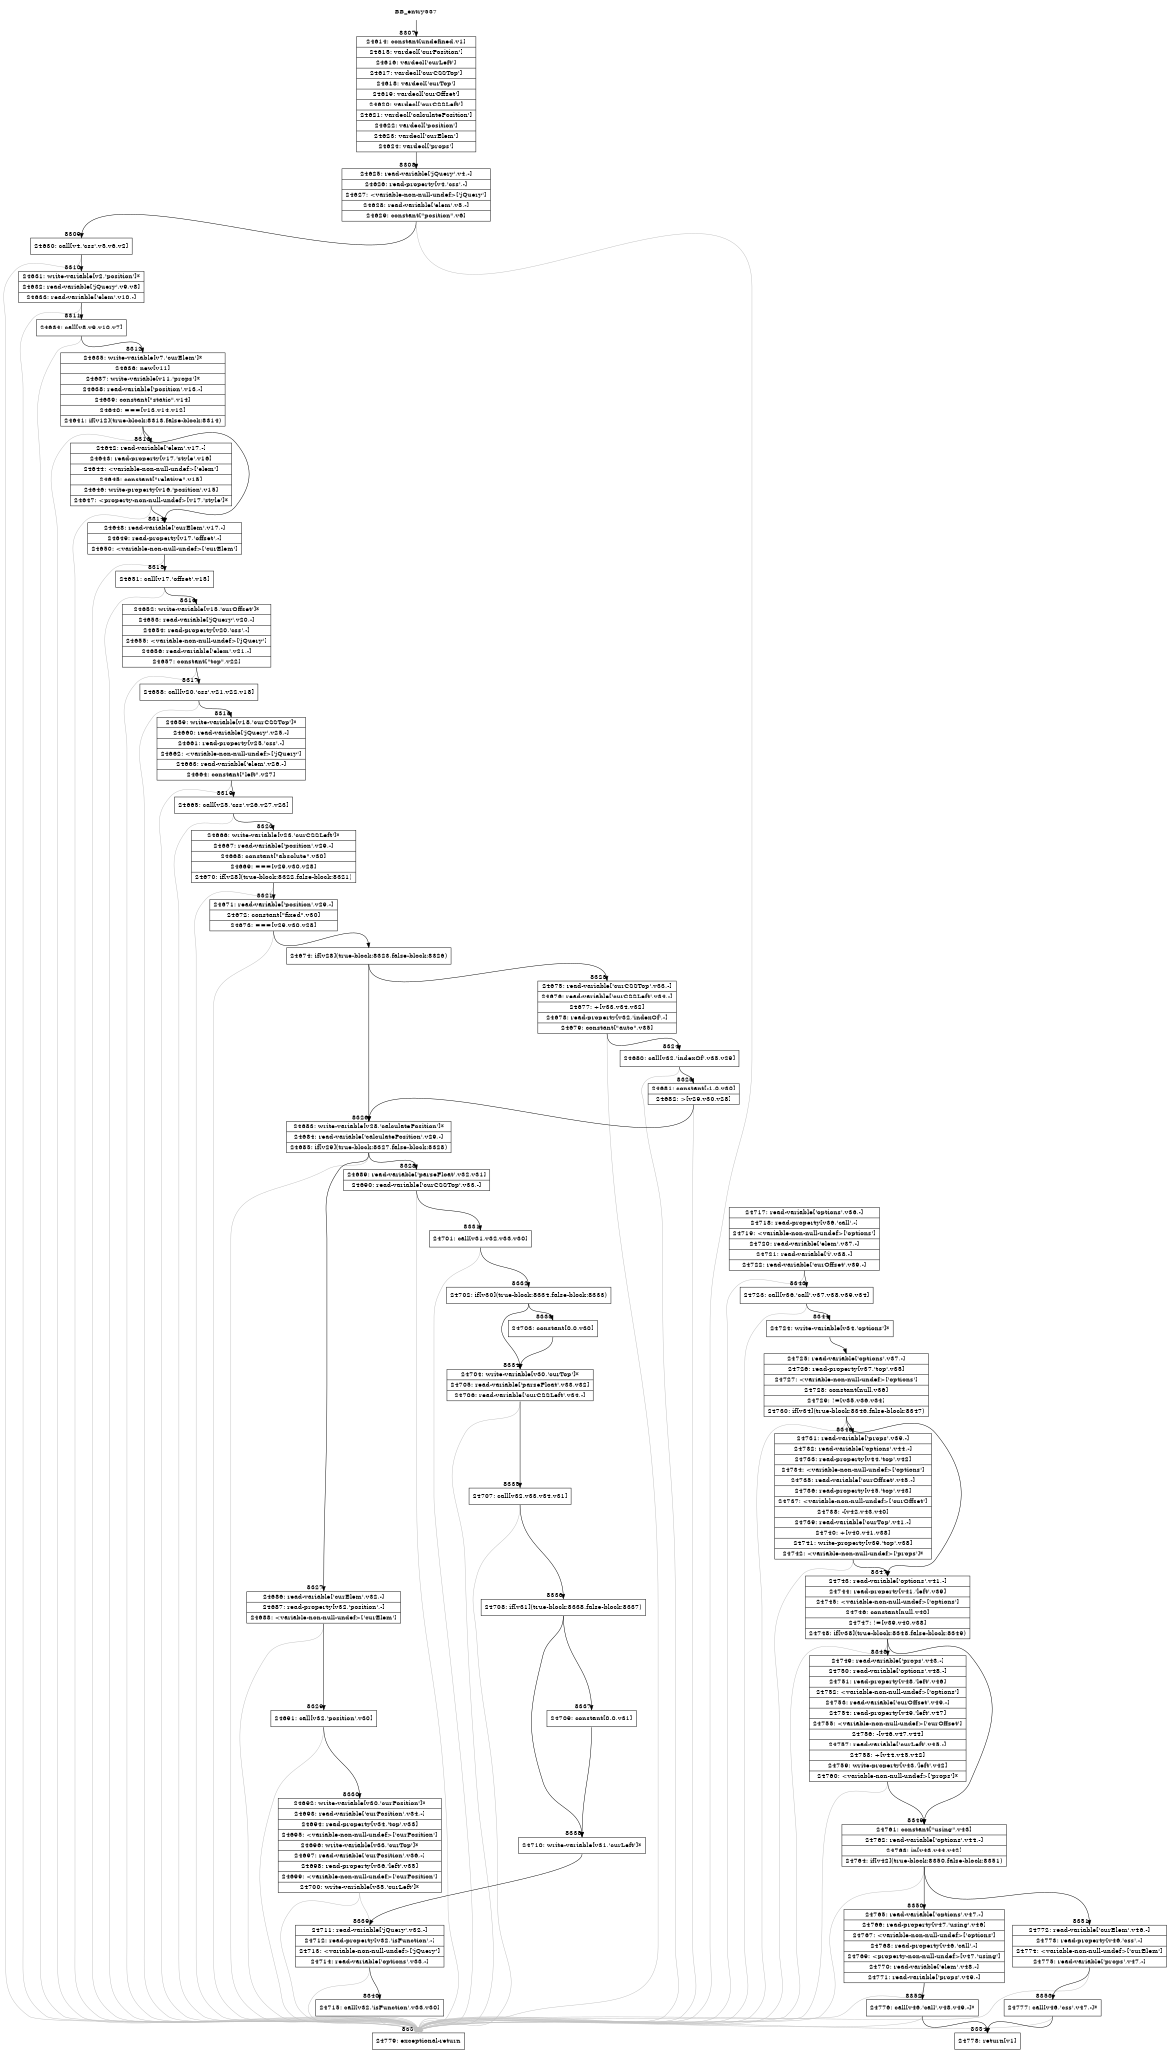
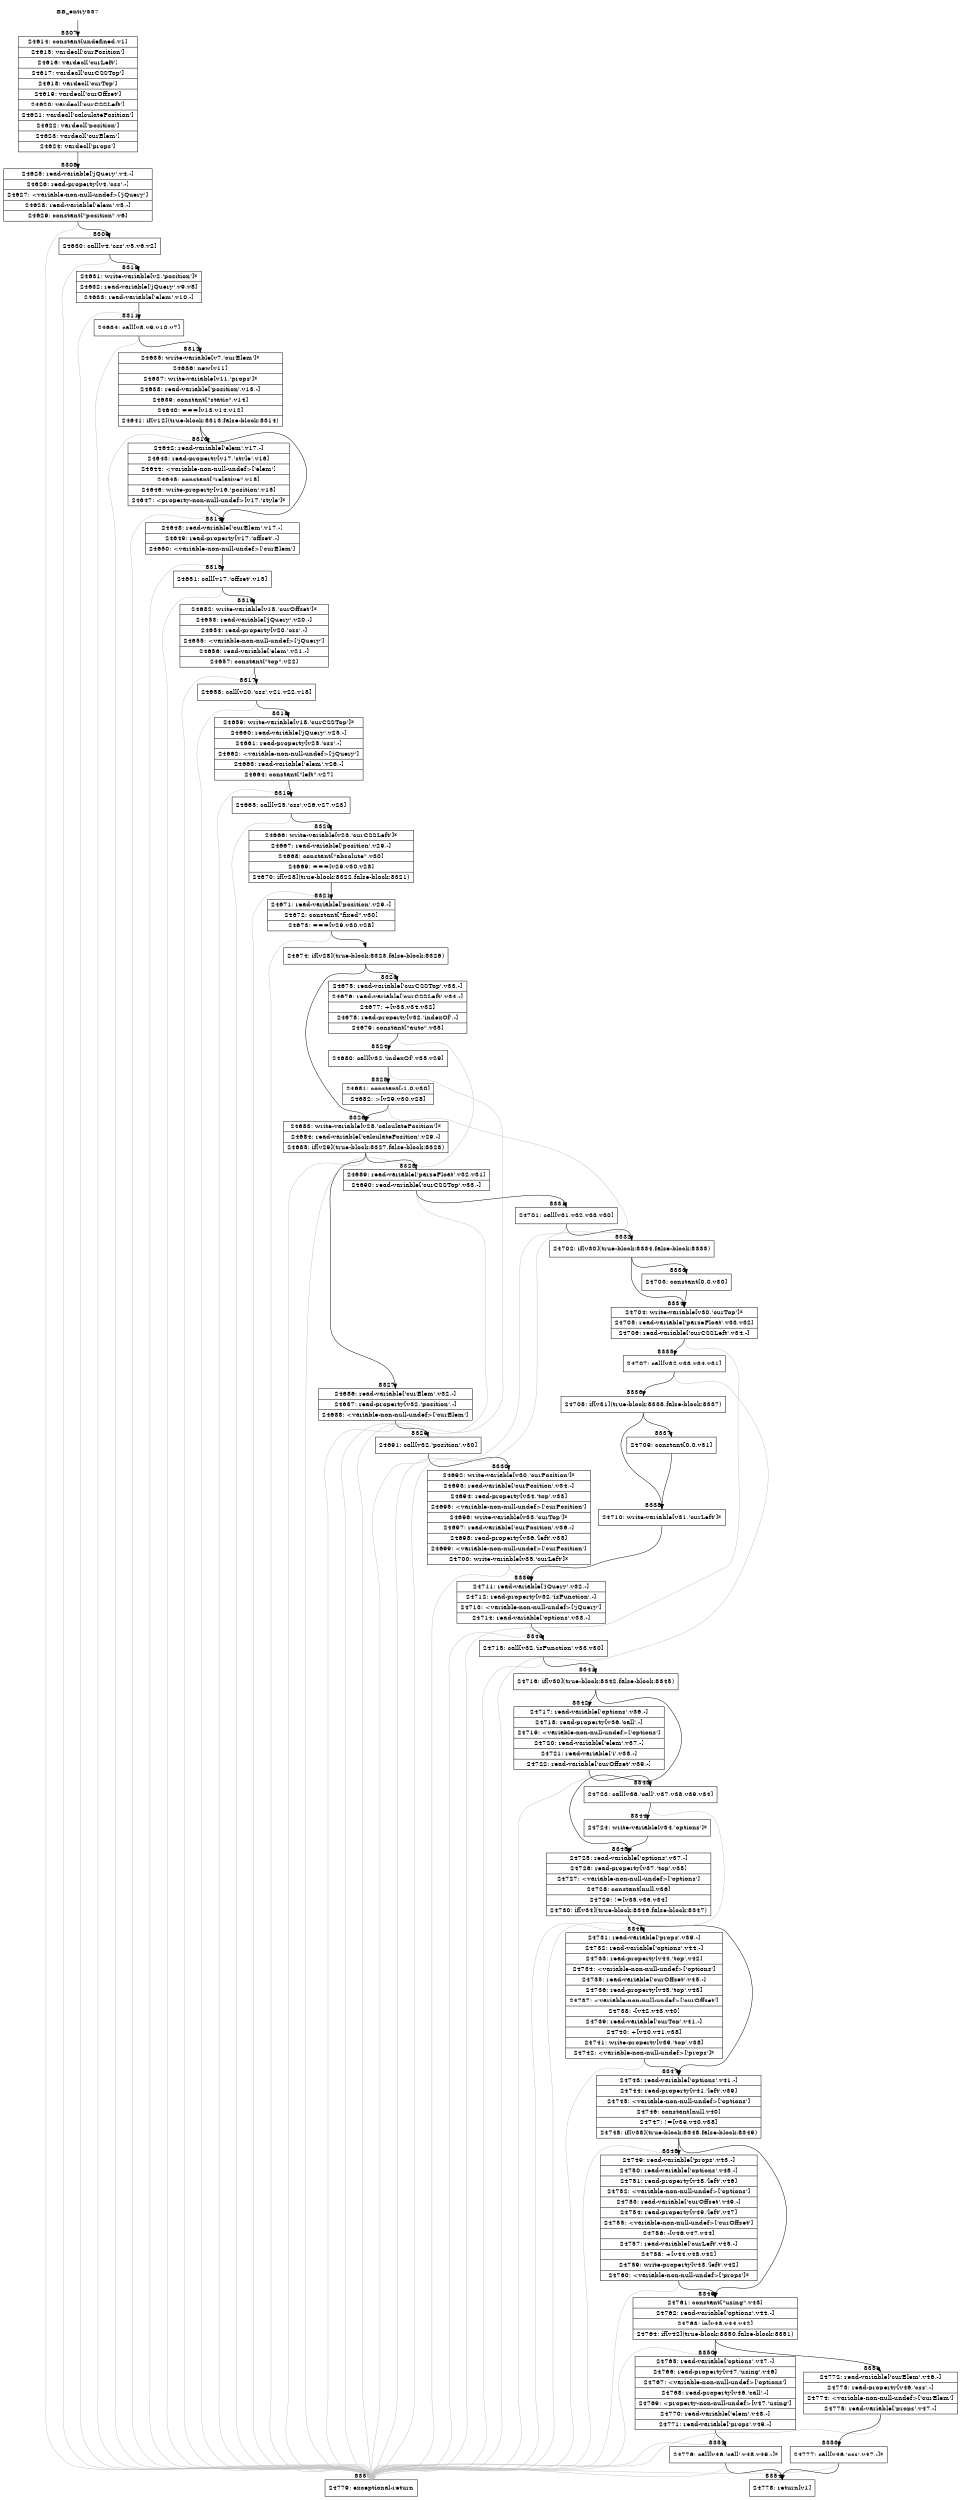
node "24716: if[v30](true-block:8342,false-block:8345)": added
